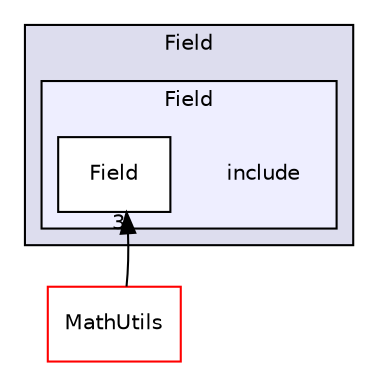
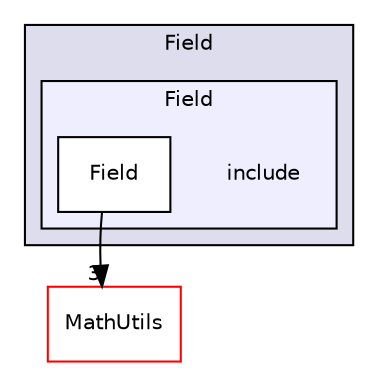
edge "MathUtils" -> "Field": reversed
